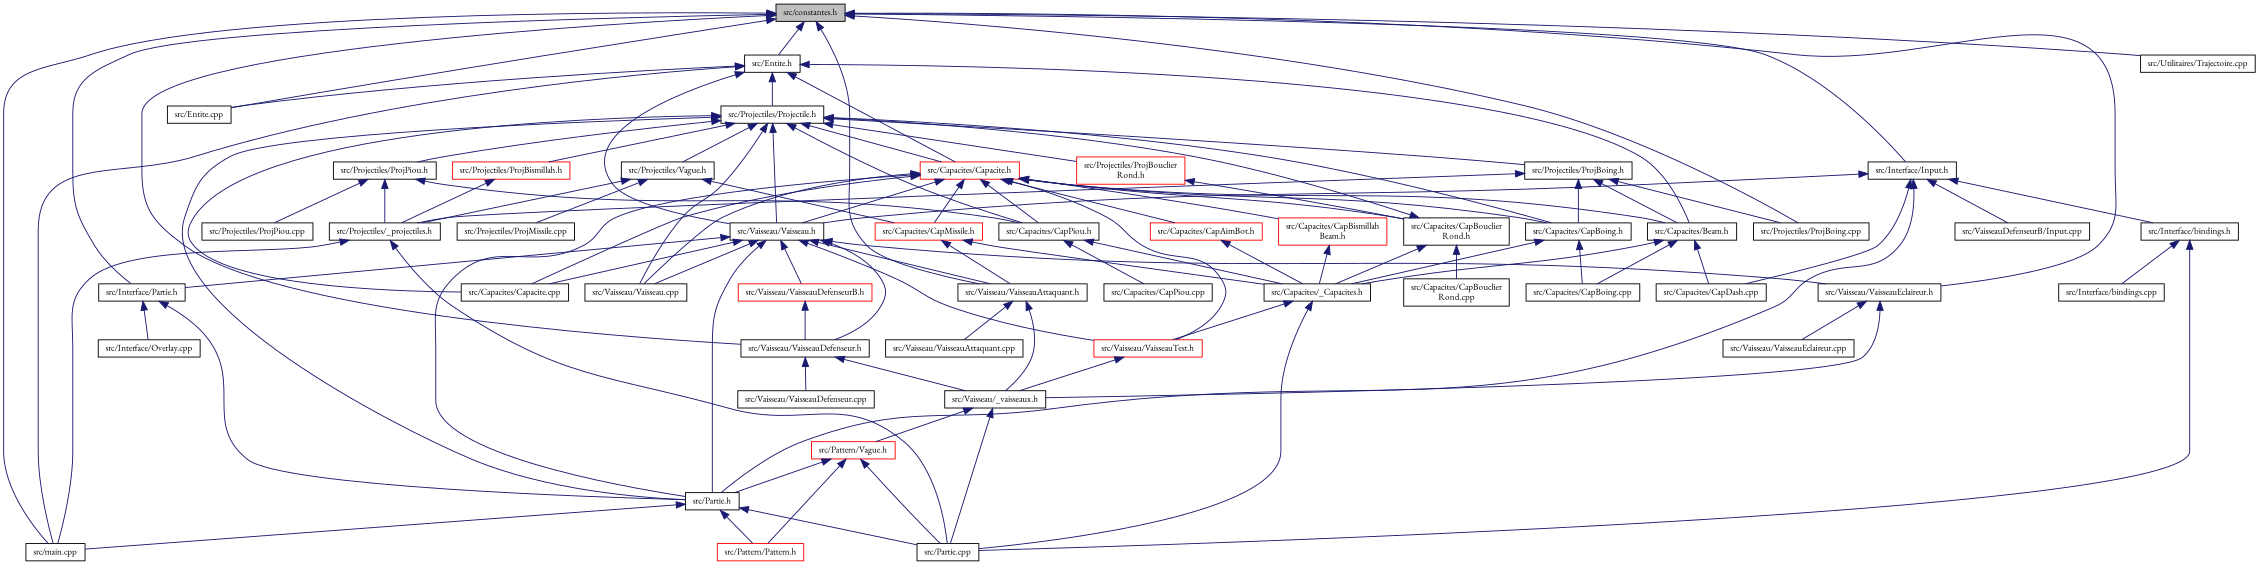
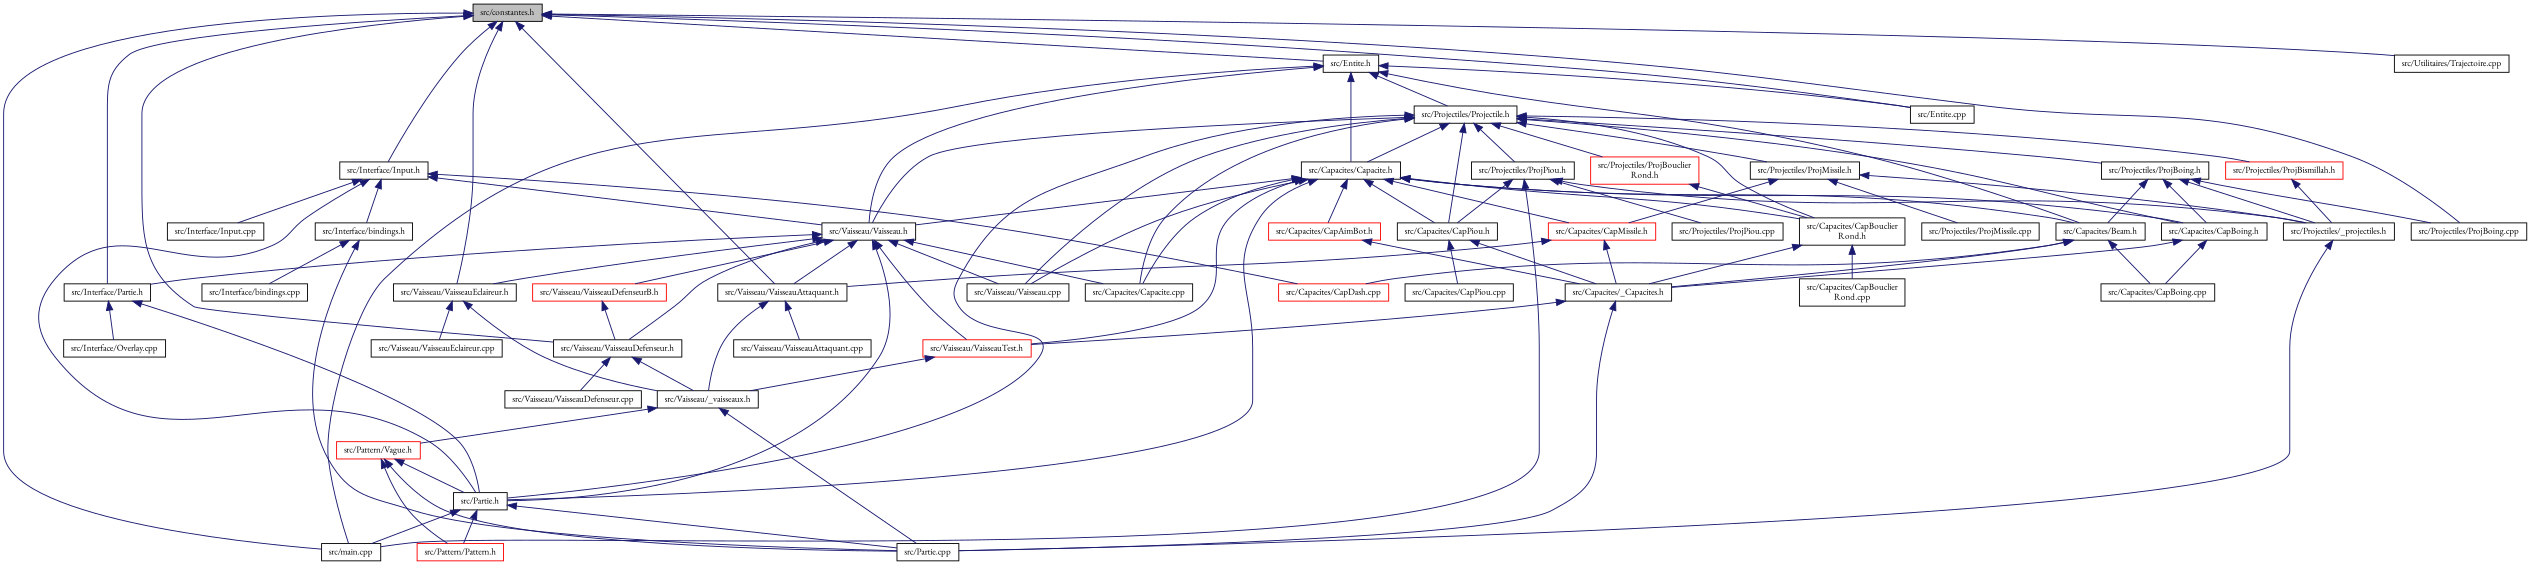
edge "src/Projectiles/Projectile.h" -> "src/Capacites/CapBouclier Rond.h": reversed
node "src/Projectiles/Vague.h": label "src/Projectiles/Vague.h" -> "src/Projectiles/ProjMissile.h"
node "src/Capacites/Capacite.h": color red -> black
node "src/Capacites/CapBismillah Beam.h": removed
node "src/VaisseauDefenseurB/Input.cpp": label "src/VaisseauDefenseurB/Input.cpp" -> "src/Interface/Input.cpp"
edge "src/main.cpp" -> "src/Projectiles/_projectiles.h": now "src/main.cpp" -> "src/Projectiles/ProjPiou.h"
node "src/Capacites/CapDash.cpp": color black -> red
